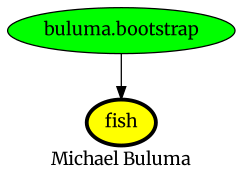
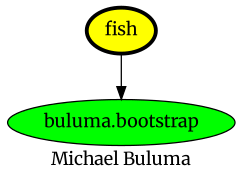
edge "buluma.bootstrap" -> "fish": reversed
